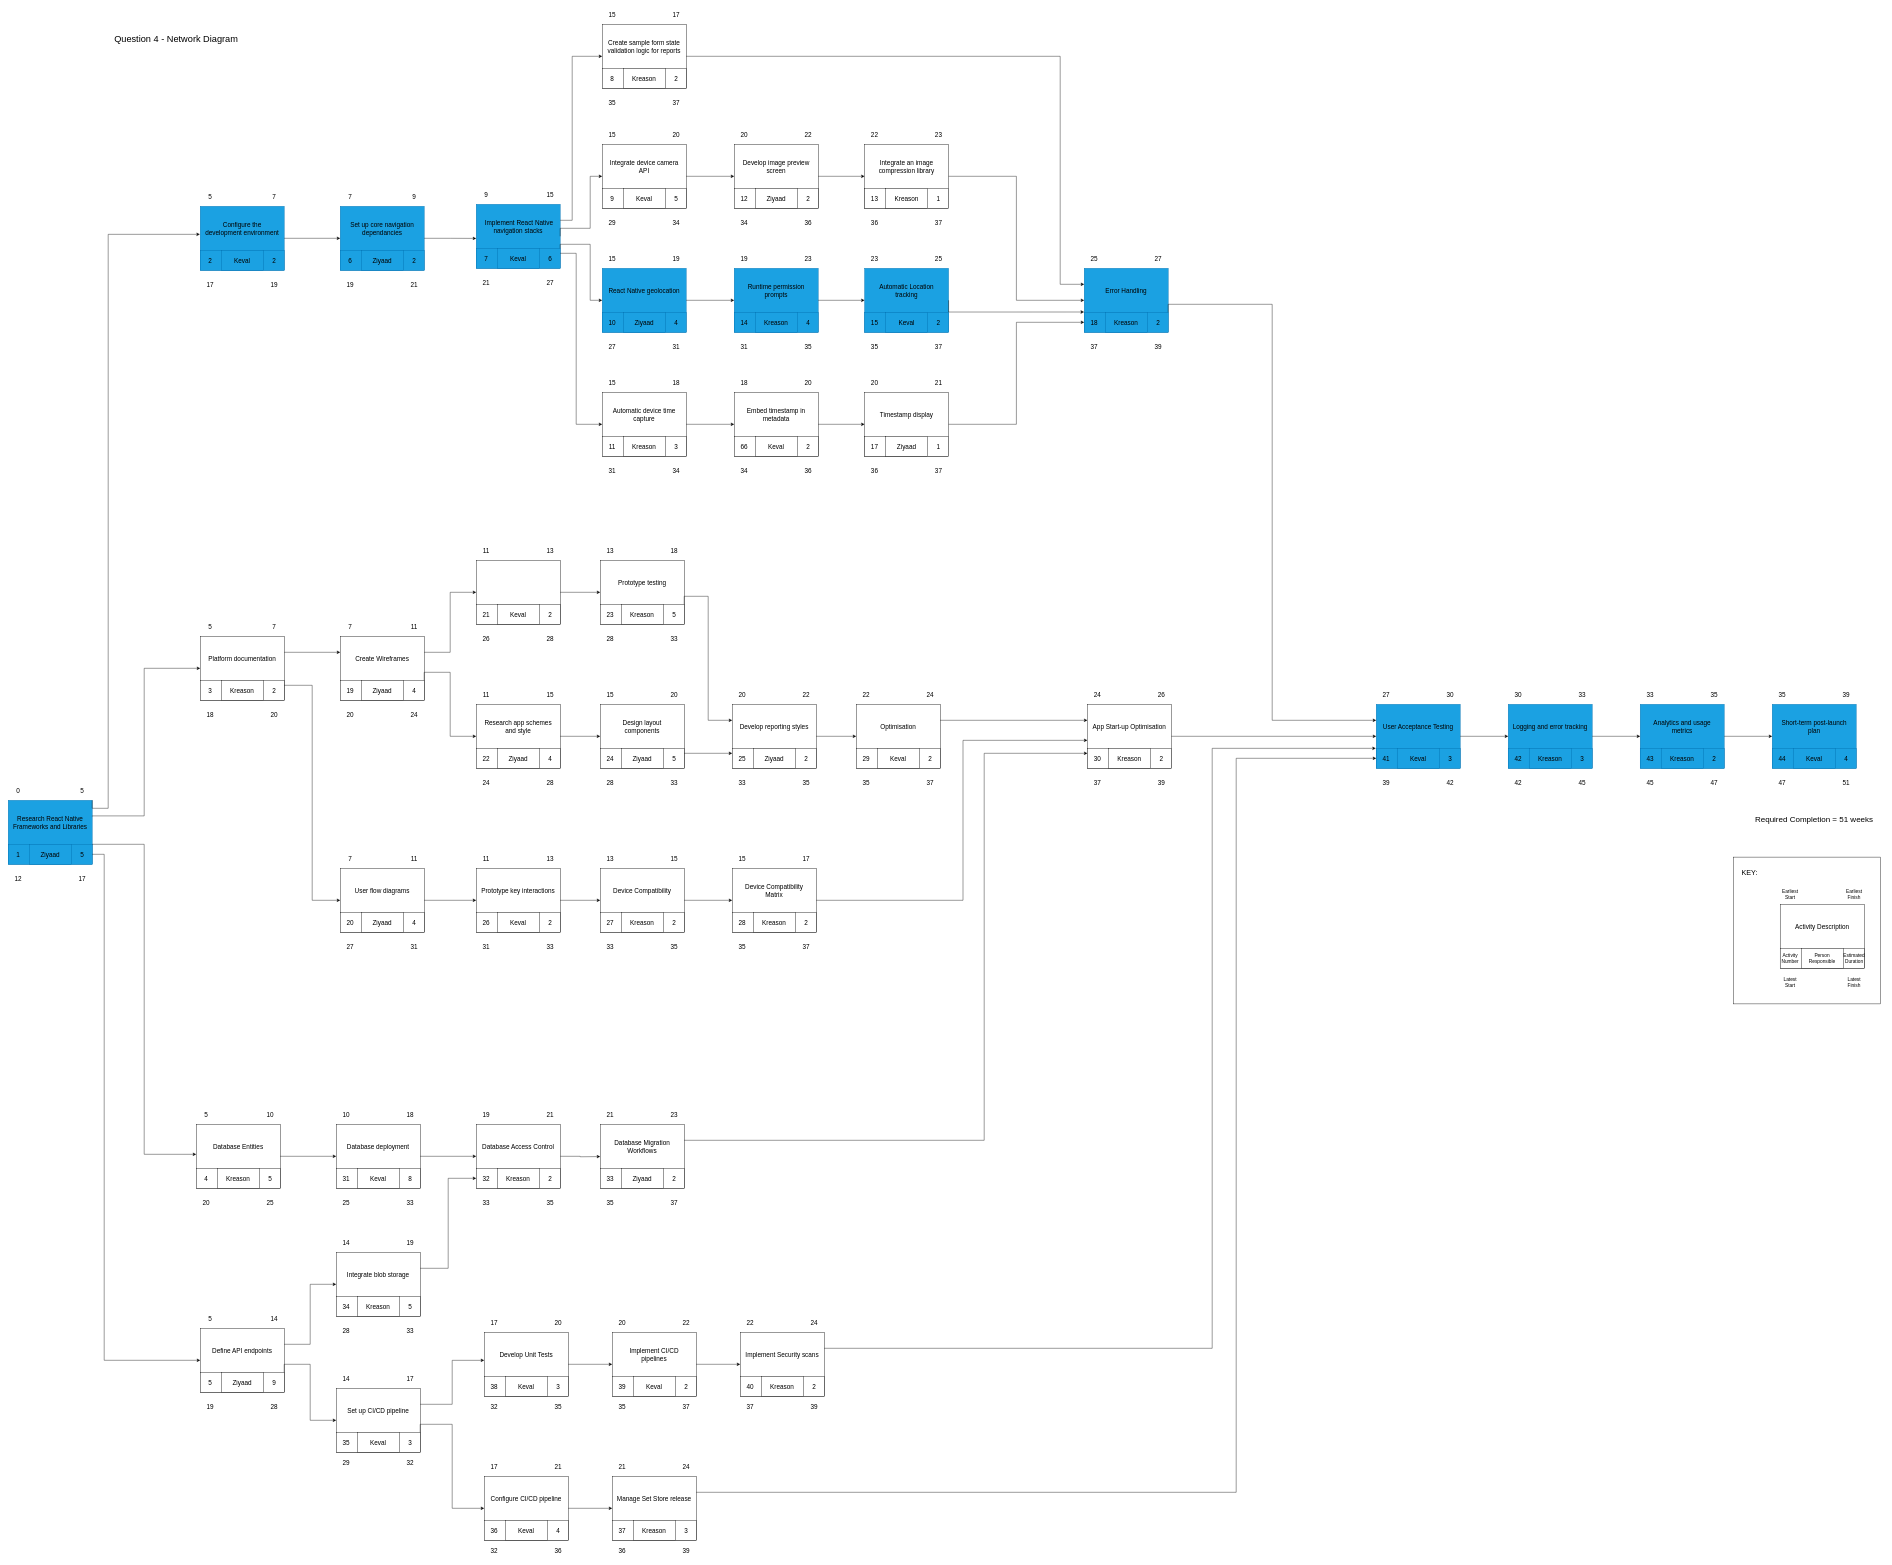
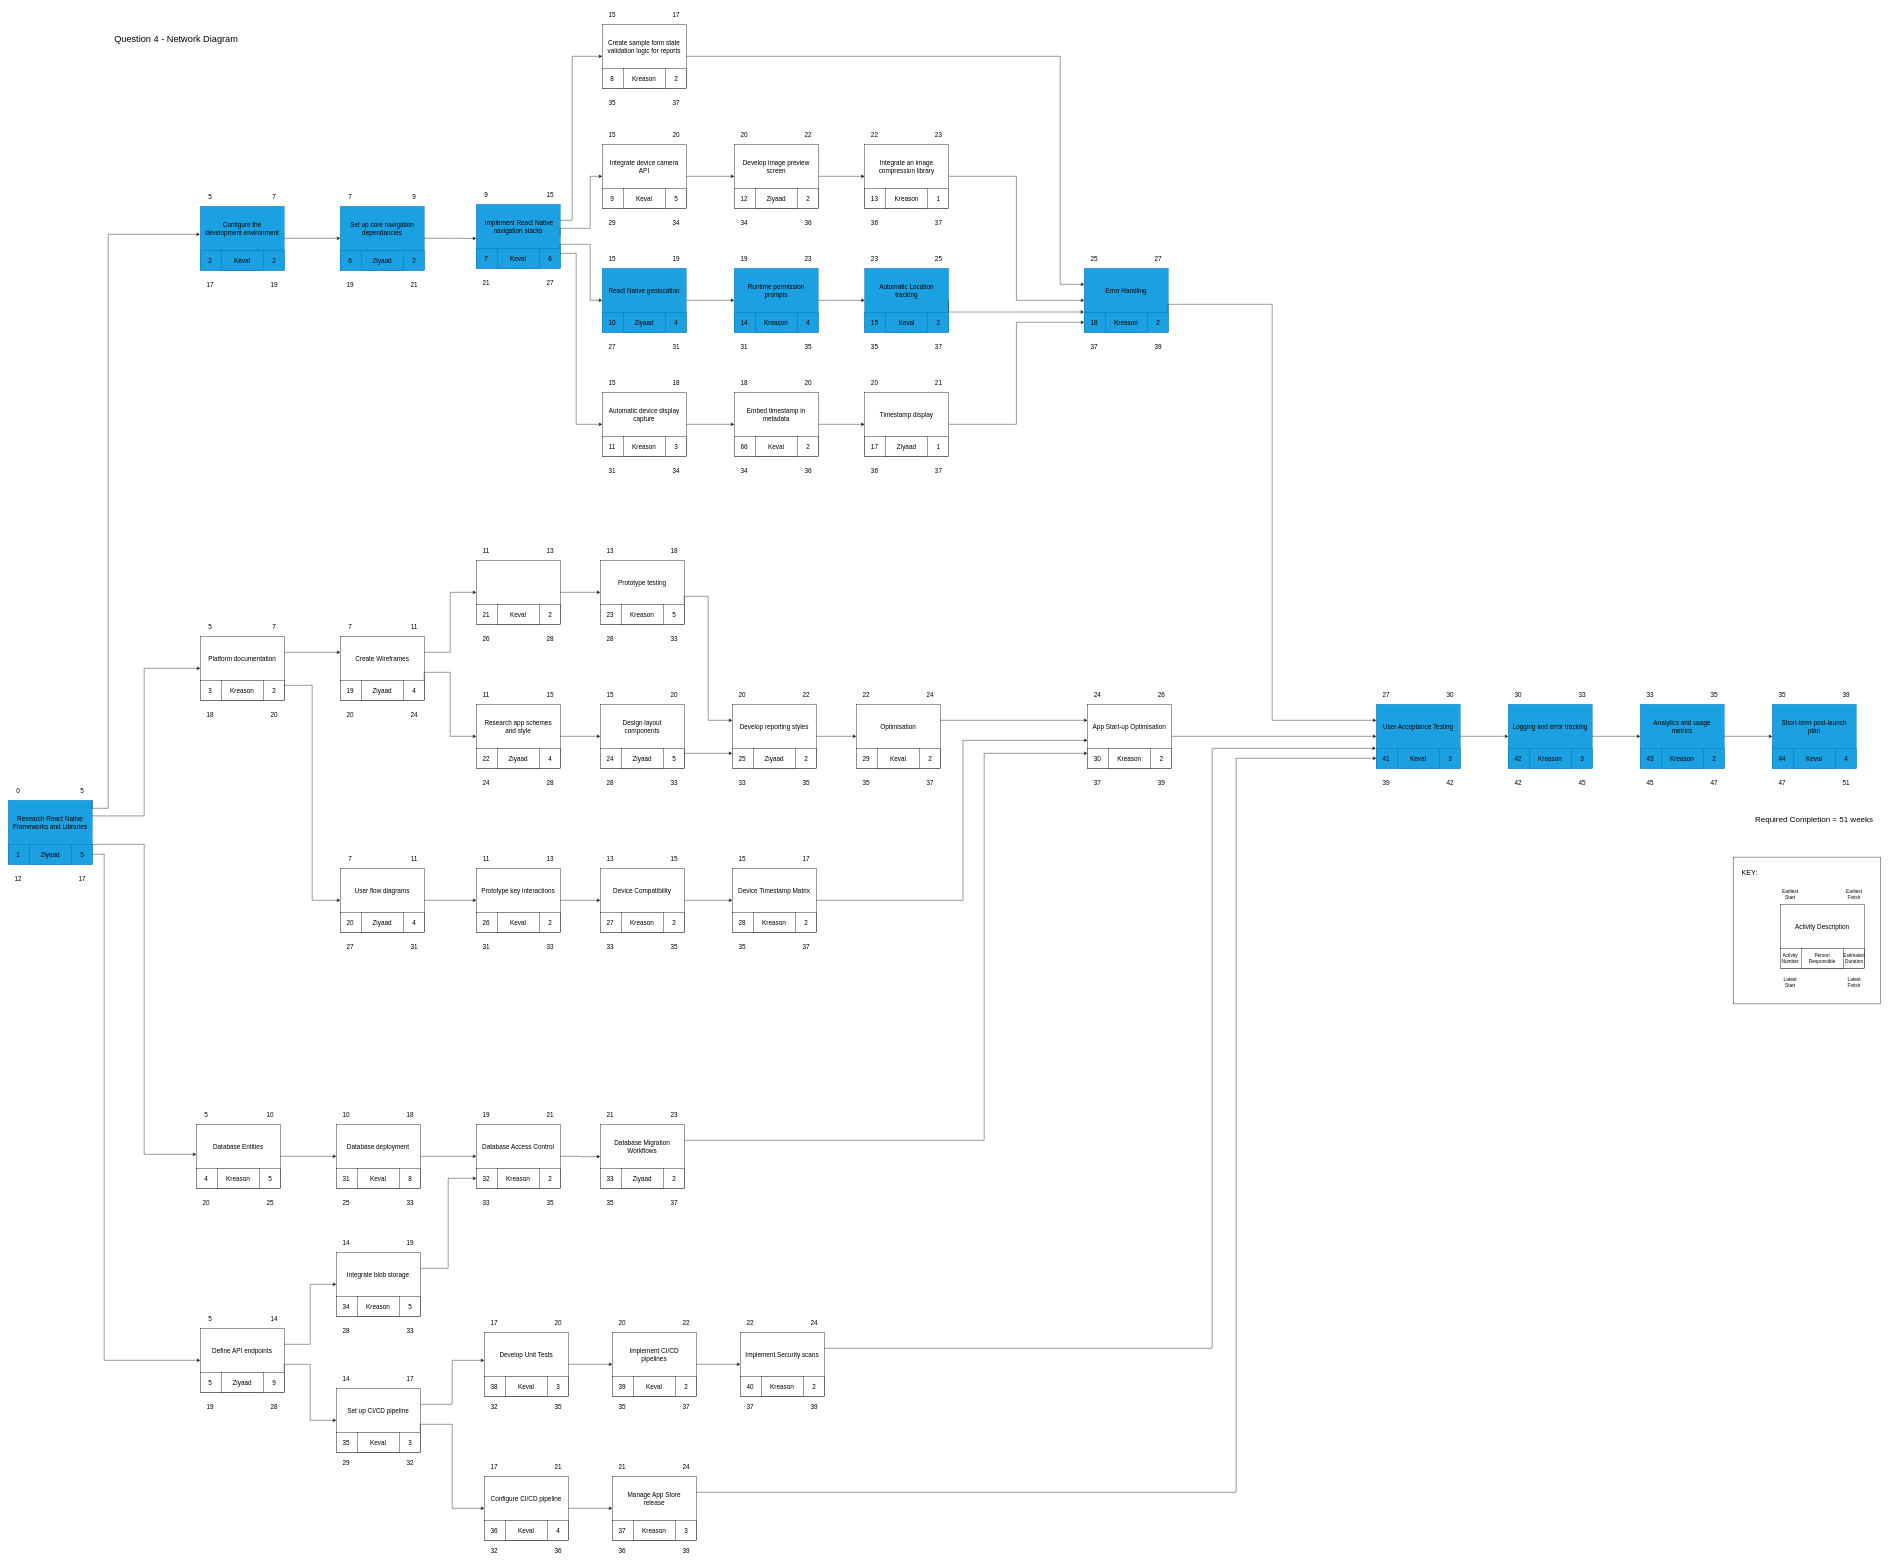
node "Automatic device time capture": label "Automatic device time capture" -> "Automatic device display capture"
node "Device Compatibility Matrix": label "Device Compatibility Matrix" -> "Device Timestamp Matrix"
node "Manage Set Store release": label "Manage Set Store release" -> "Manage App Store release"
